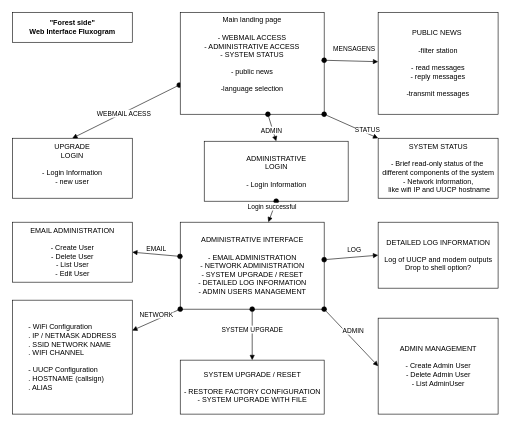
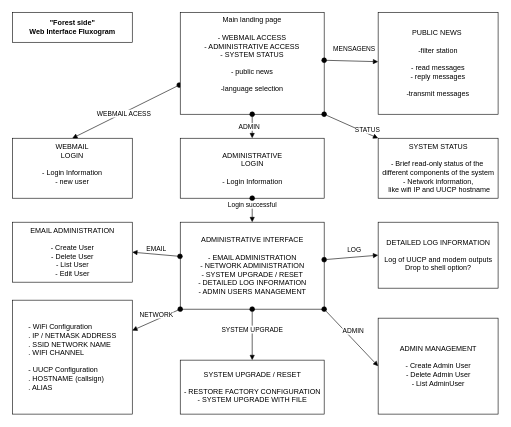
node "UPGRADE LOGIN - Login Information - new user": label "UPGRADE LOGIN - Login Information - new user" -> "WEBMAIL LOGIN - Login Information - new user"
node "ADMINISTRATIVE LOGIN - Login Information": moved (276, 171) -> (252, 168)
